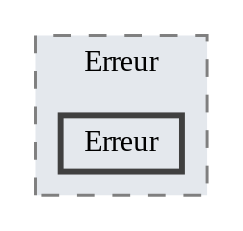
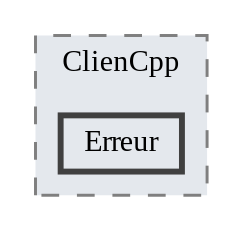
cluster "Erreur": label "Erreur" -> "ClienCpp"
